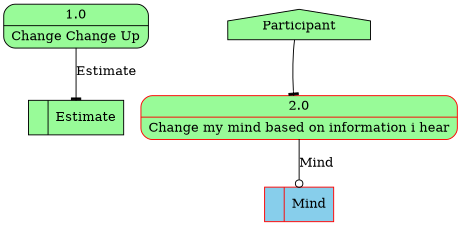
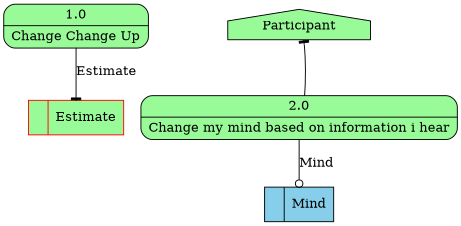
edge "Participant" -> "2.0": reversed
node "Estimate": color black -> red
node "2.0": color red -> black
node "Mind": color red -> black
